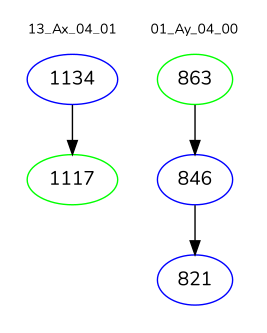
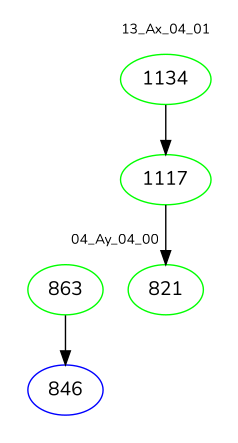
cluster "01_Ay_04_00": label "01_Ay_04_00" -> "04_Ay_04_00"
node "1134": color blue -> green
edge "846" -> "821": now "1117" -> "821"
node "821": color blue -> green
